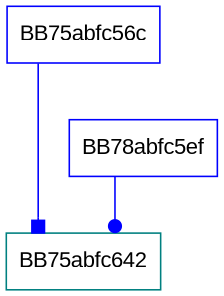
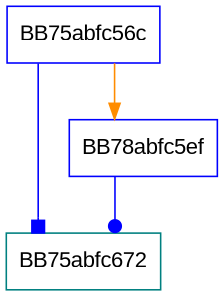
edge "BB75abfc56c" -> "BB78abfc5ef": added
node "BB75abfc642": label "BB75abfc642" -> "BB75abfc672"
